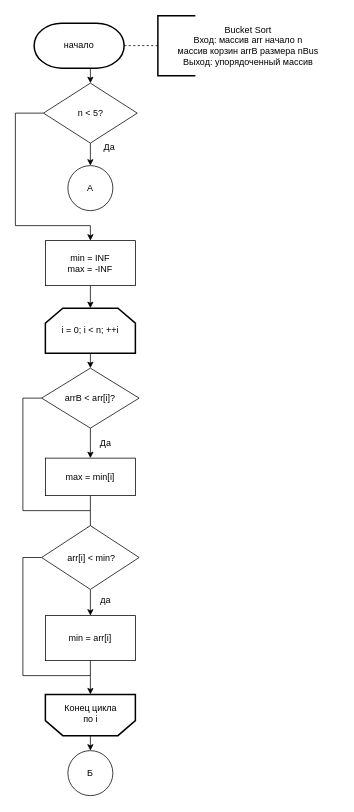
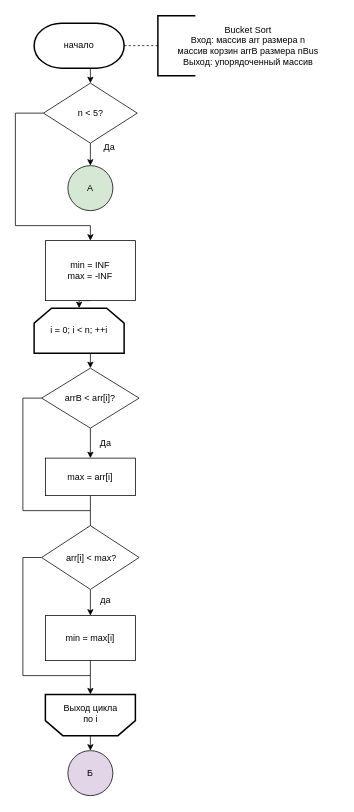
node "Bucket Sort Вход: массив arr начало n массив корзин arrB размера nBus Выход: упорядоченный массив": label "Bucket Sort Вход: массив arr начало n массив корзин arrB размера nBus Выход: упорядоченный массив" -> "Bucket Sort Вход: массив arr размера n массив корзин arrB размера nBus Выход: упорядоченный массив"
node "A": fillcolor #ffffff -> #d5e8d4
node "min = INF max = -INF": size 90x45 -> 90x60
node "i = 0; i < n; ++i": moved (90, 330) -> (79, 330)
node "max = min[i]": label "max = min[i]" -> "max = arr[i]"
node "arr[i] < min?": label "arr[i] < min?" -> "arr[i] < max?"
node "min = arr[i]": label "min = arr[i]" -> "min = max[i]"
node "Конец цикла по i": label "Конец цикла по i" -> "Выход цикла по i"
node "Б": fillcolor #ffffff -> #e1d5e7
